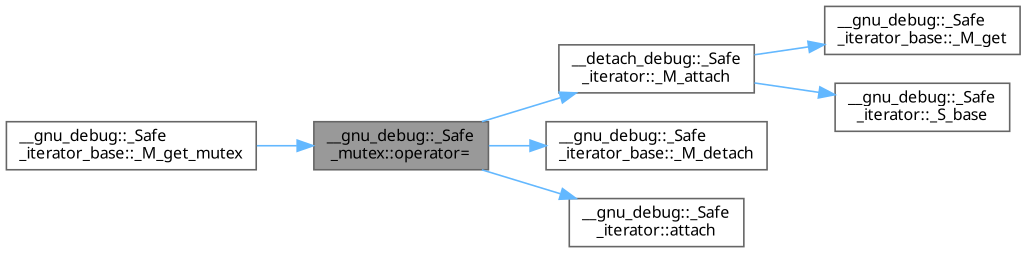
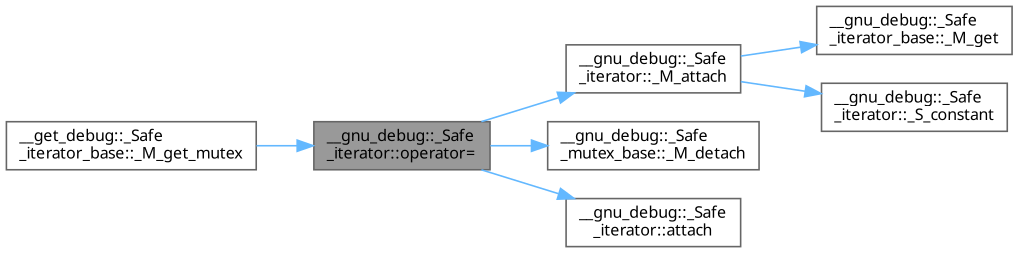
node "__detach_debug::_Safe _iterator::_M_attach": label "__detach_debug::_Safe _iterator::_M_attach" -> "__gnu_debug::_Safe _iterator::_M_attach"
node "__gnu_debug::_Safe _iterator::_S_base": label "__gnu_debug::_Safe _iterator::_S_base" -> "__gnu_debug::_Safe _iterator::_S_constant"
node "__gnu_debug::_Safe _iterator_base::_M_get_mutex": label "__gnu_debug::_Safe _iterator_base::_M_get_mutex" -> "__get_debug::_Safe _iterator_base::_M_get_mutex"
node "__gnu_debug::_Safe _mutex::operator=": label "__gnu_debug::_Safe _mutex::operator=" -> "__gnu_debug::_Safe _iterator::operator="
node "__gnu_debug::_Safe _iterator_base::_M_detach": label "__gnu_debug::_Safe _iterator_base::_M_detach" -> "__gnu_debug::_Safe _mutex_base::_M_detach"
